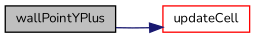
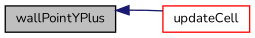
edge "wallPointYPlus" -> "updateCell": reversed
